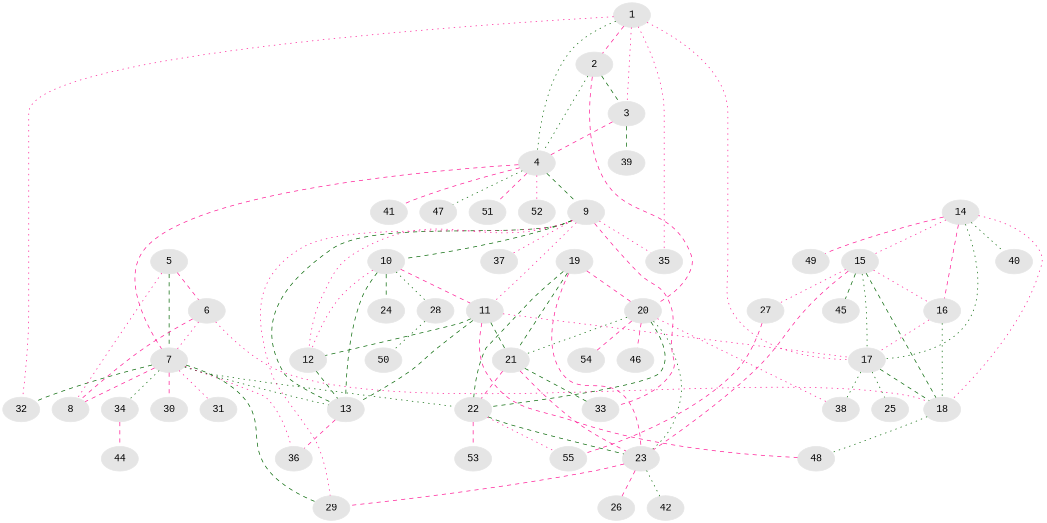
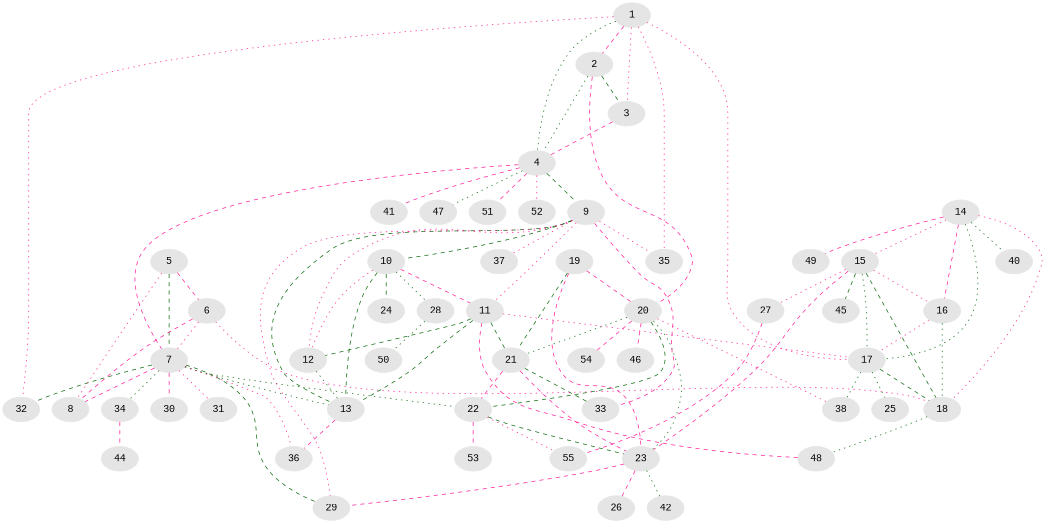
node "39": removed
edge "19" -- "22": removed
edge "12" -- "13": style dashed -> dotted
